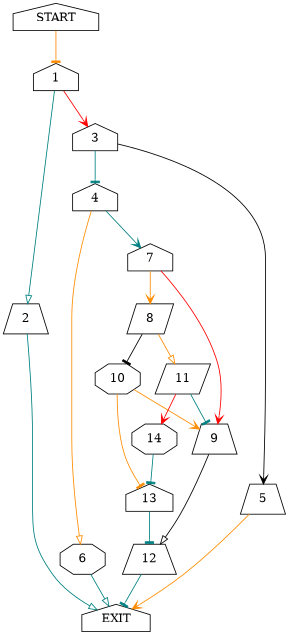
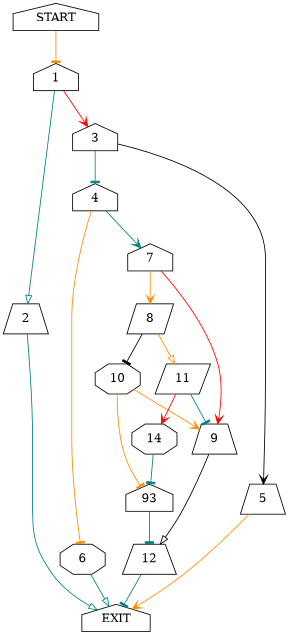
edge "4" -> "6": arrowhead onormal -> tee
node "13": label "13" -> "93"
